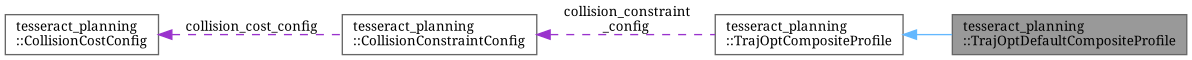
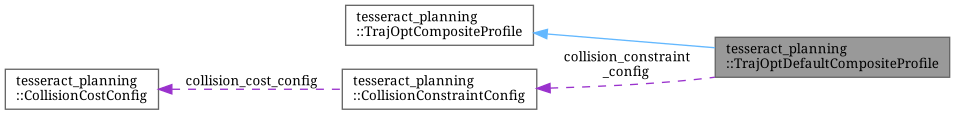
edge "tesseract_planning ::TrajOptCompositeProfile" -> "tesseract_planning ::CollisionConstraintConfig": now "tesseract_planning ::TrajOptDefaultCompositeProfile" -> "tesseract_planning ::CollisionConstraintConfig"
